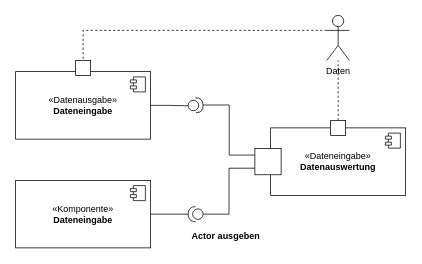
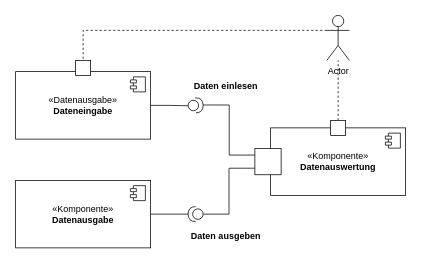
node "Daten": label "Daten" -> "Actor"
node "Daten einlesen": added
node "«Dateneingabe» Datenauswertung": label "«Dateneingabe» Datenauswertung" -> "«Komponente» Datenauswertung"
node "«Komponente» Dateneingabe": label "«Komponente» Dateneingabe" -> "«Komponente» Datenausgabe"
node "Actor ausgeben": label "Actor ausgeben" -> "Daten ausgeben"
